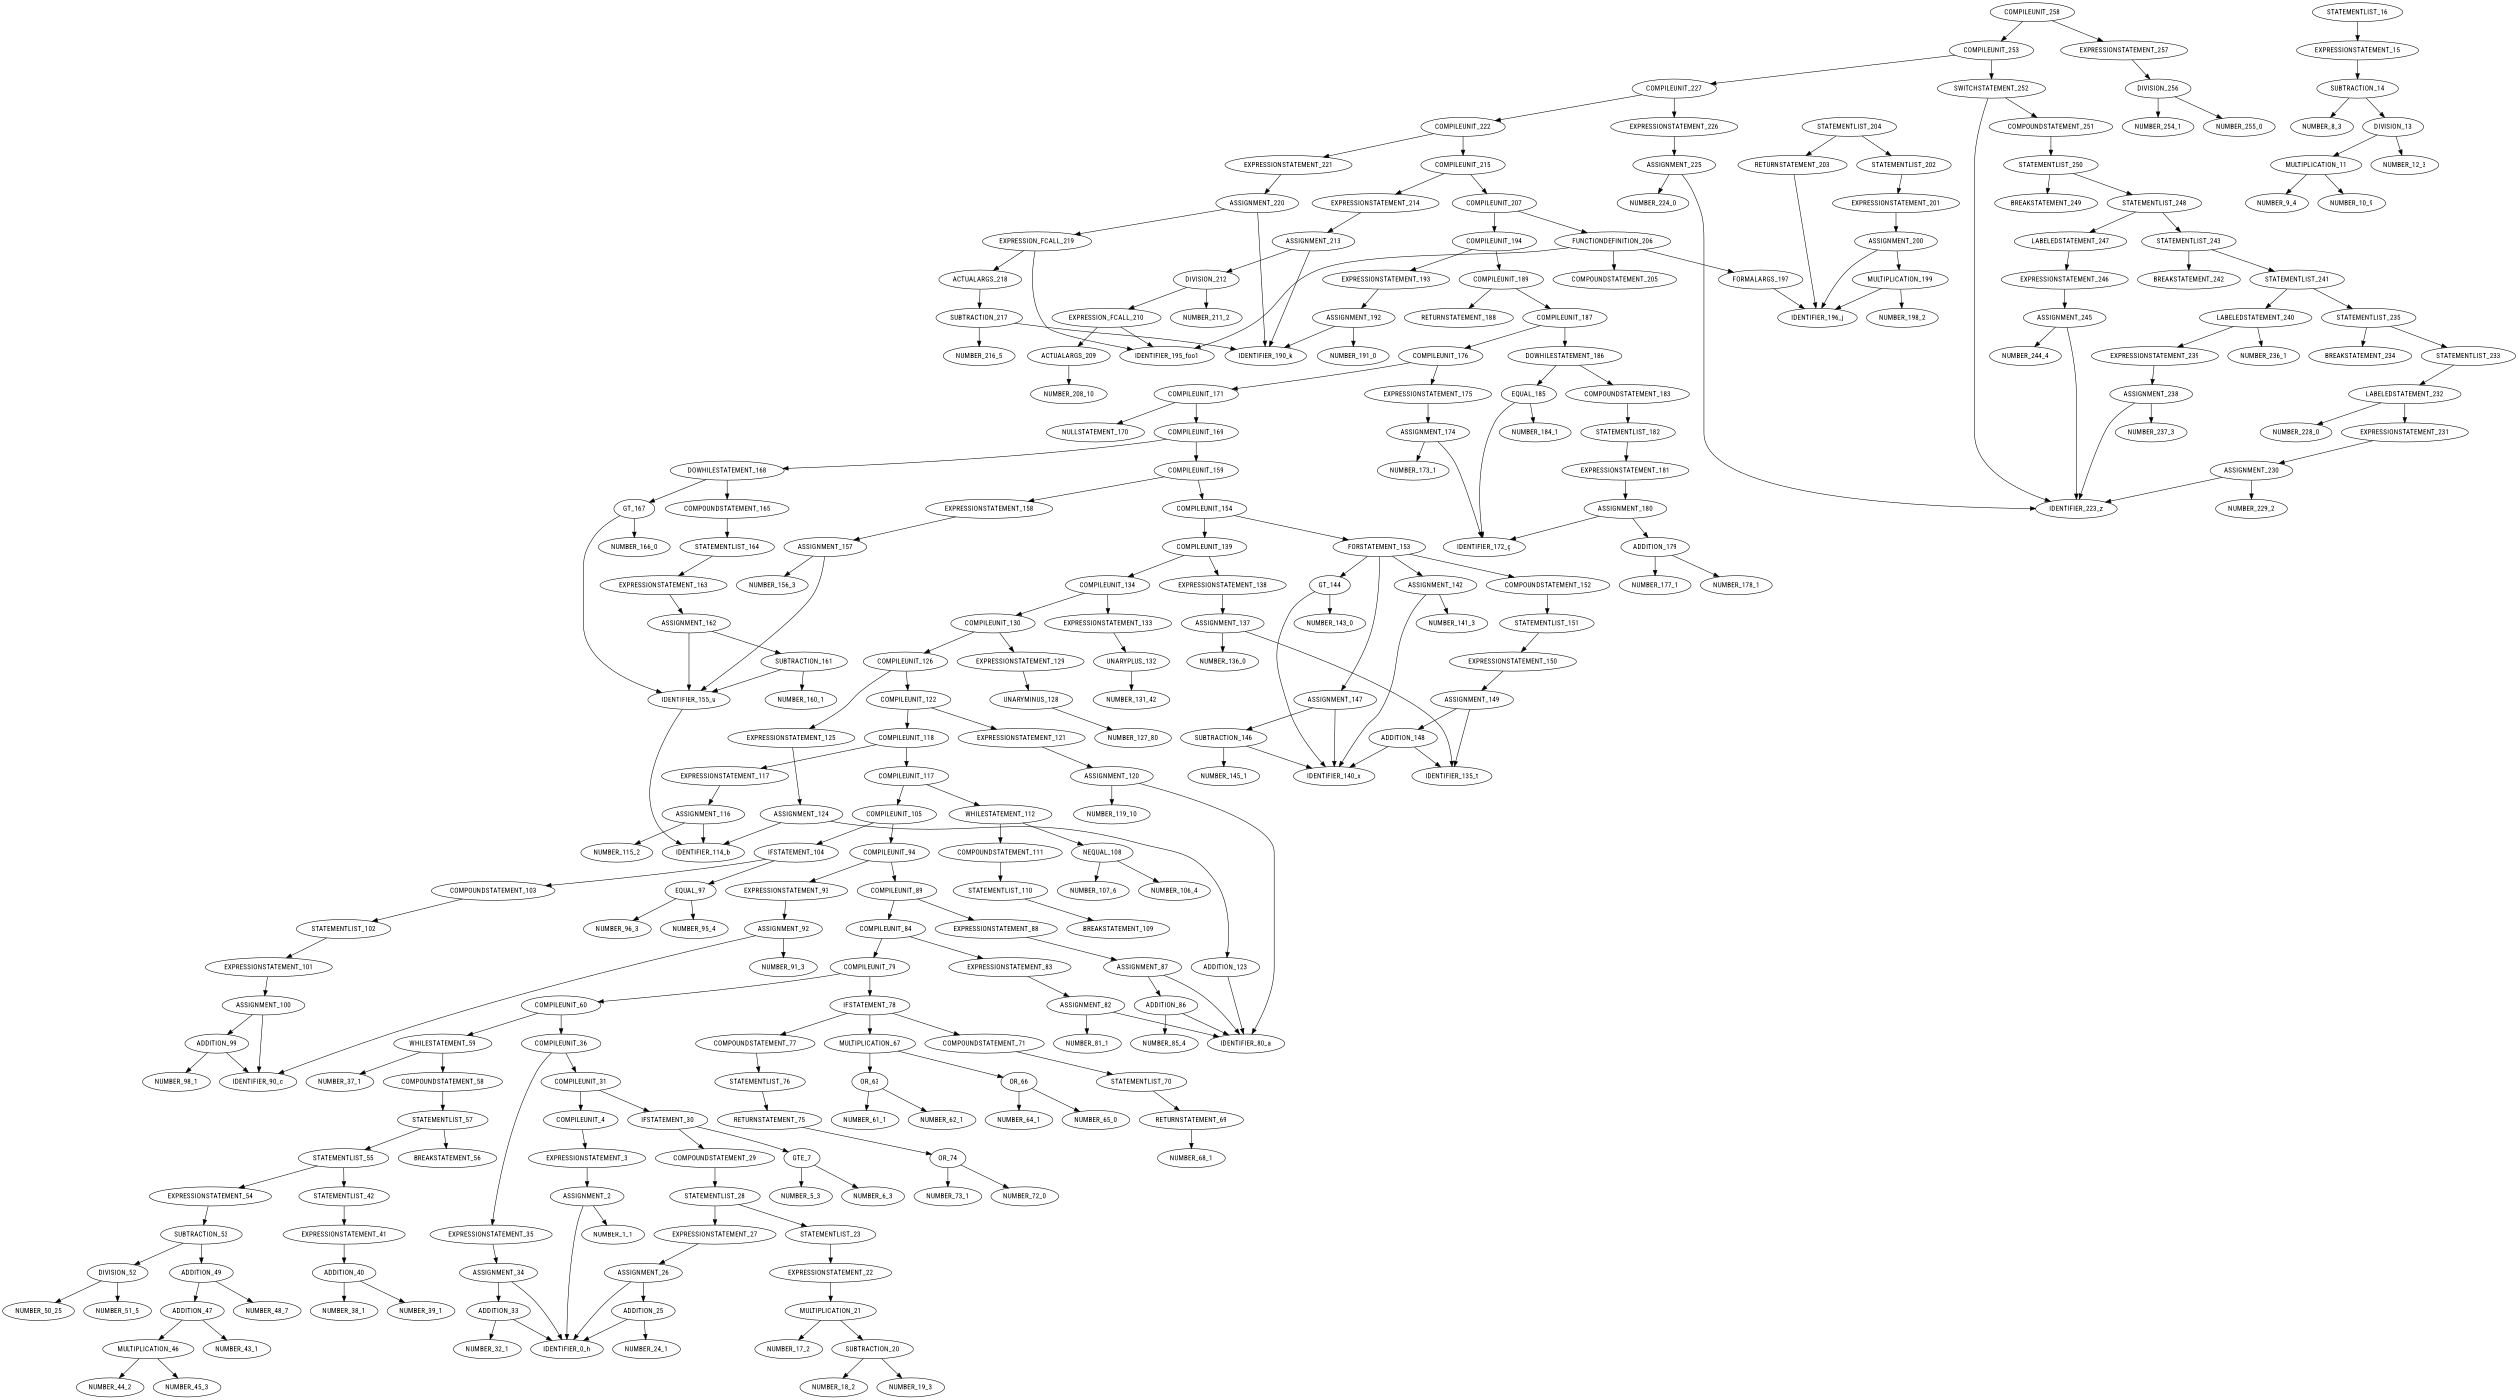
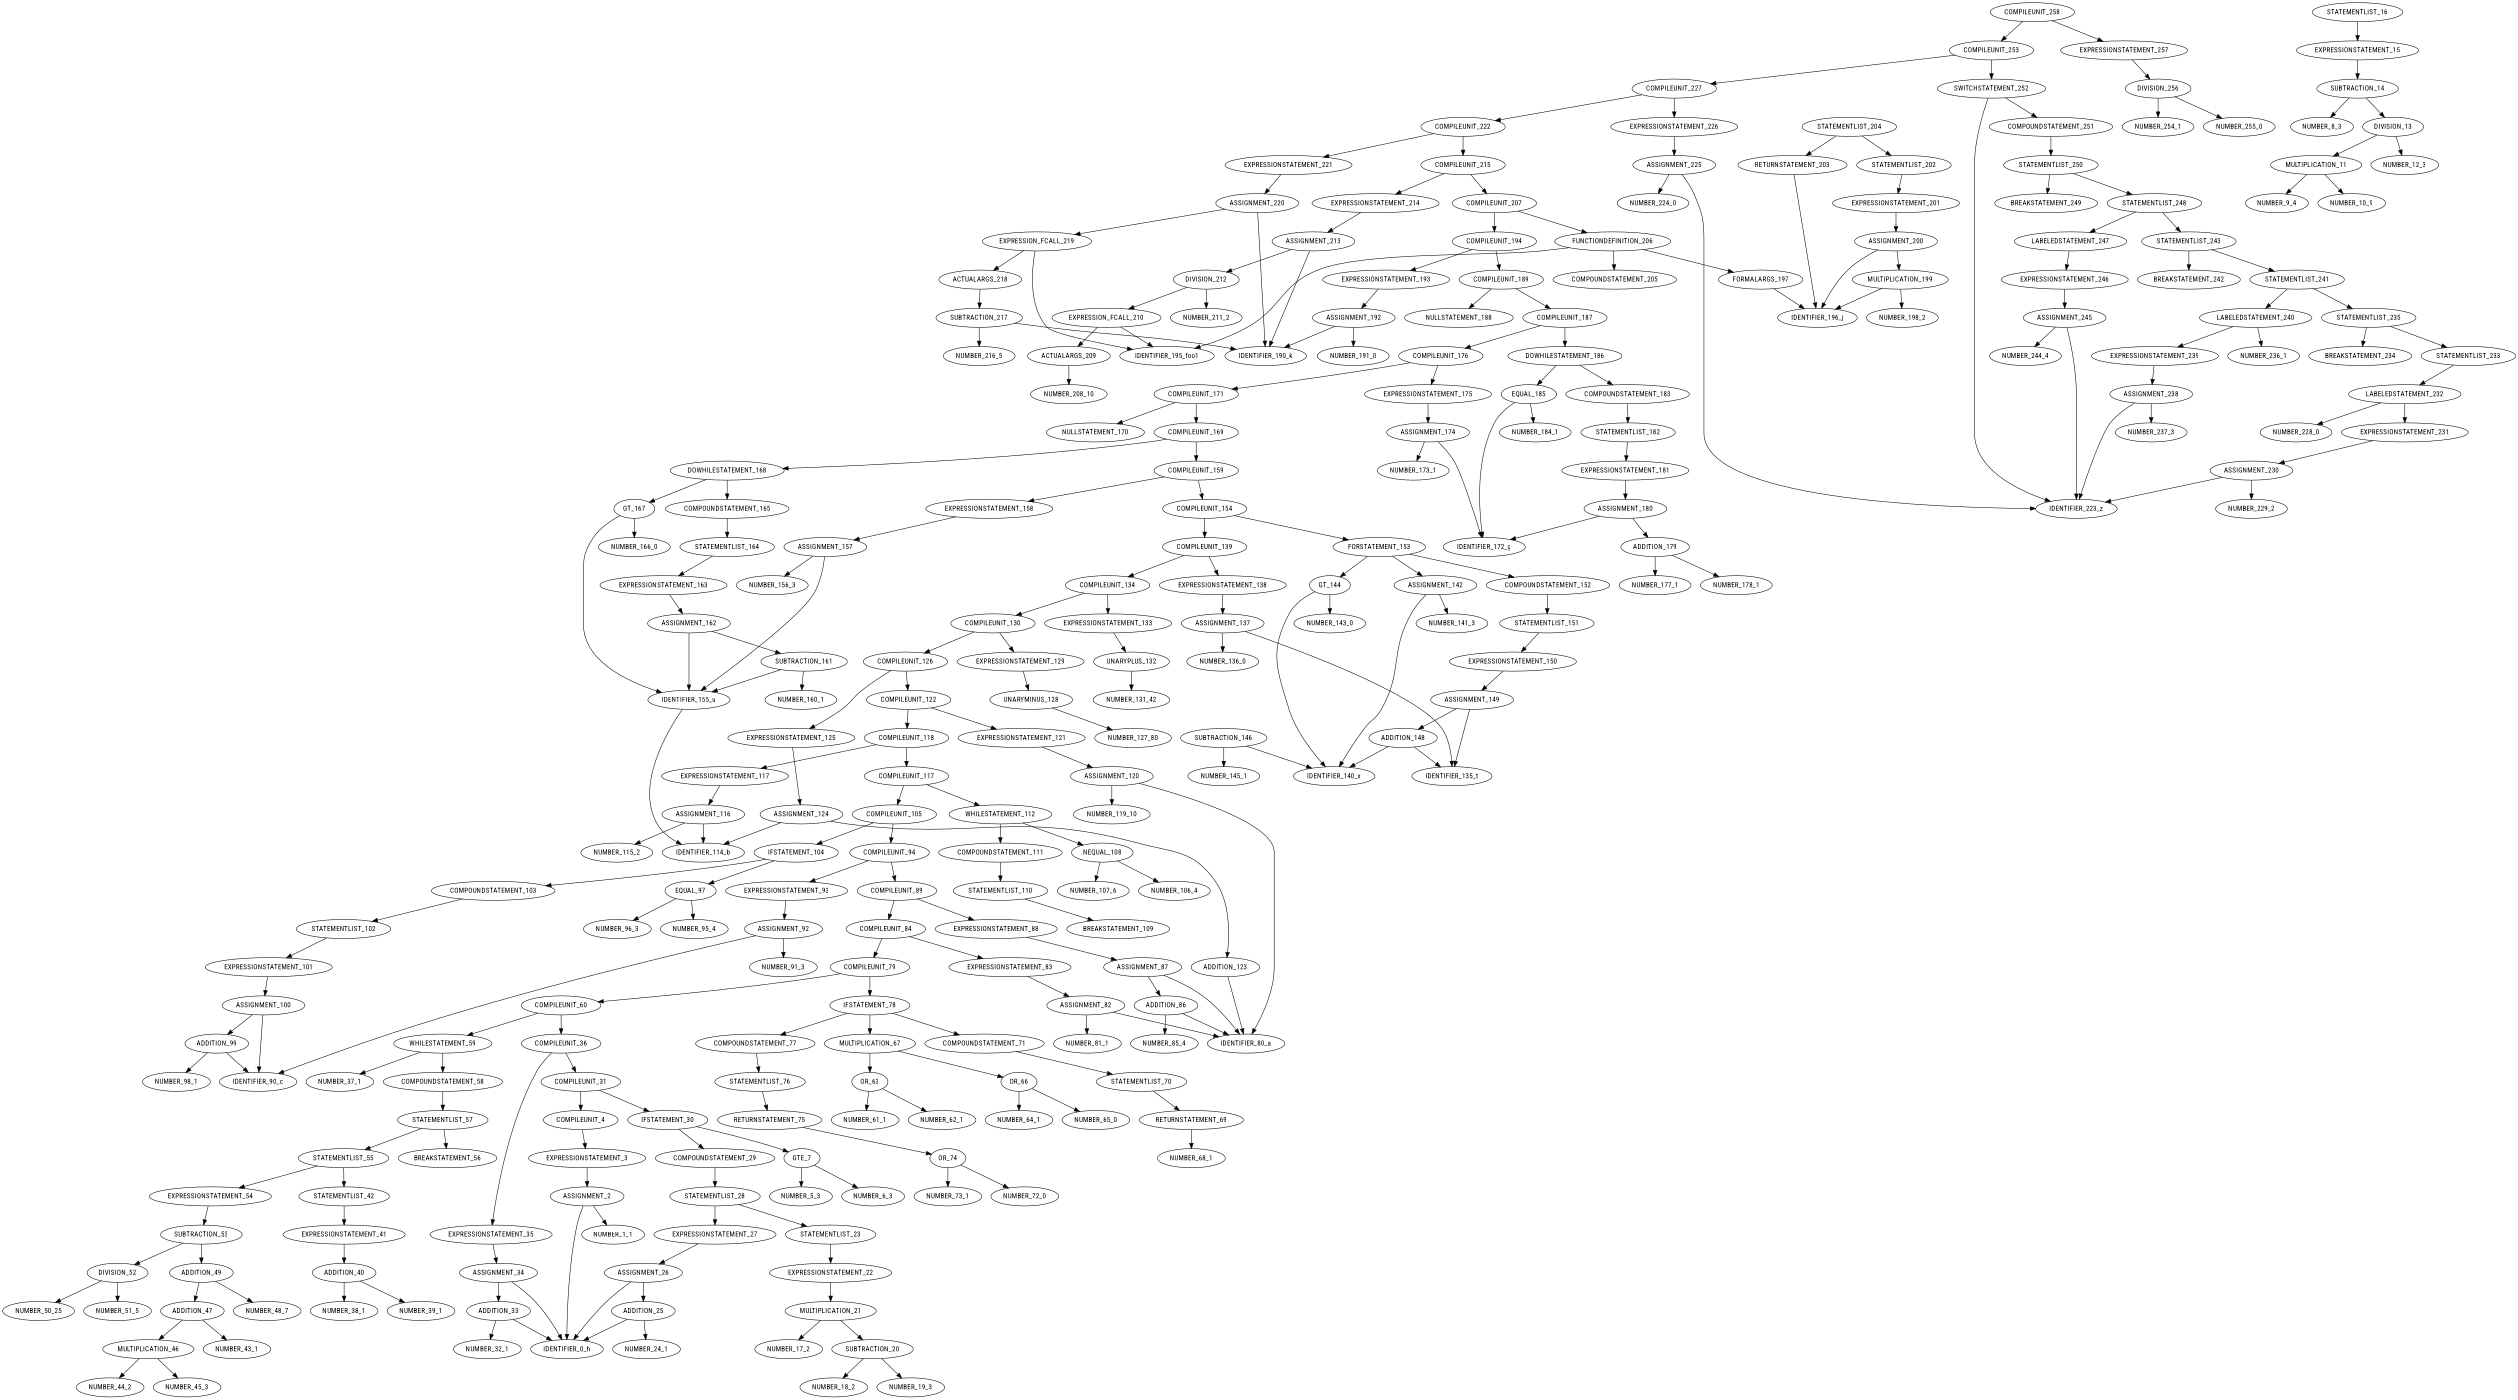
node "RETURNSTATEMENT_188": label "RETURNSTATEMENT_188" -> "NULLSTATEMENT_188"
node "ASSIGNMENT_147": removed
